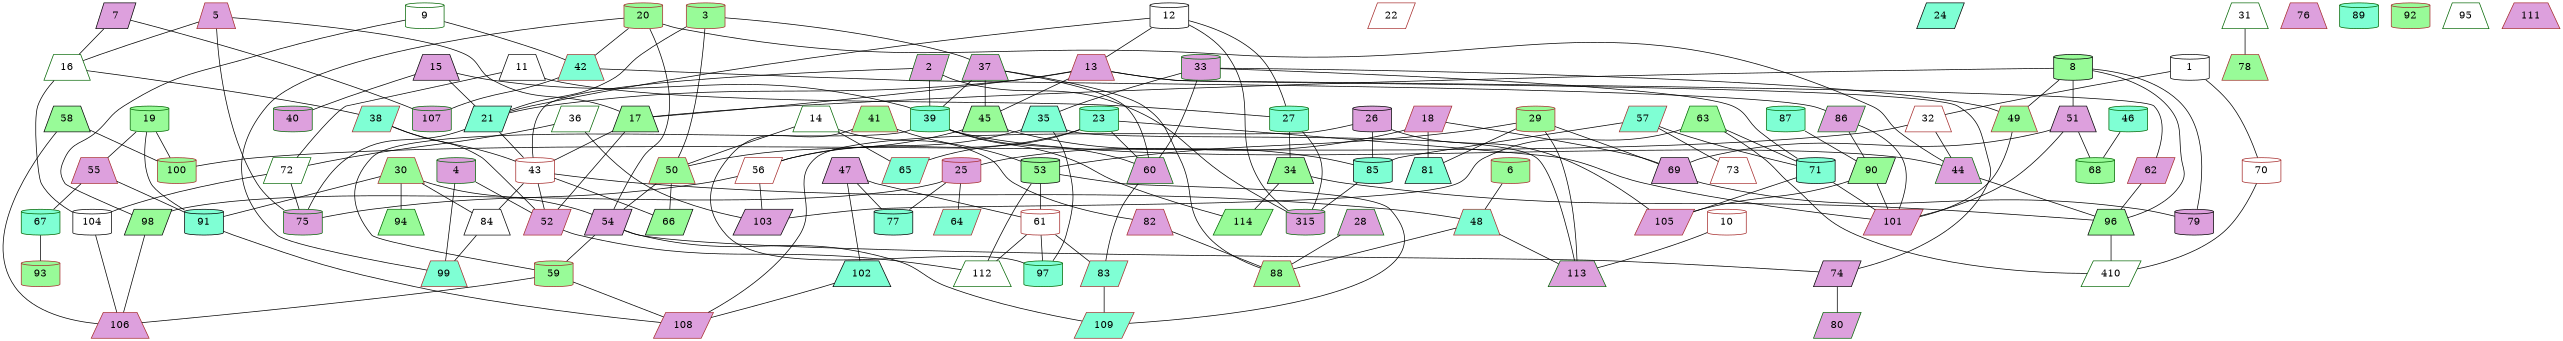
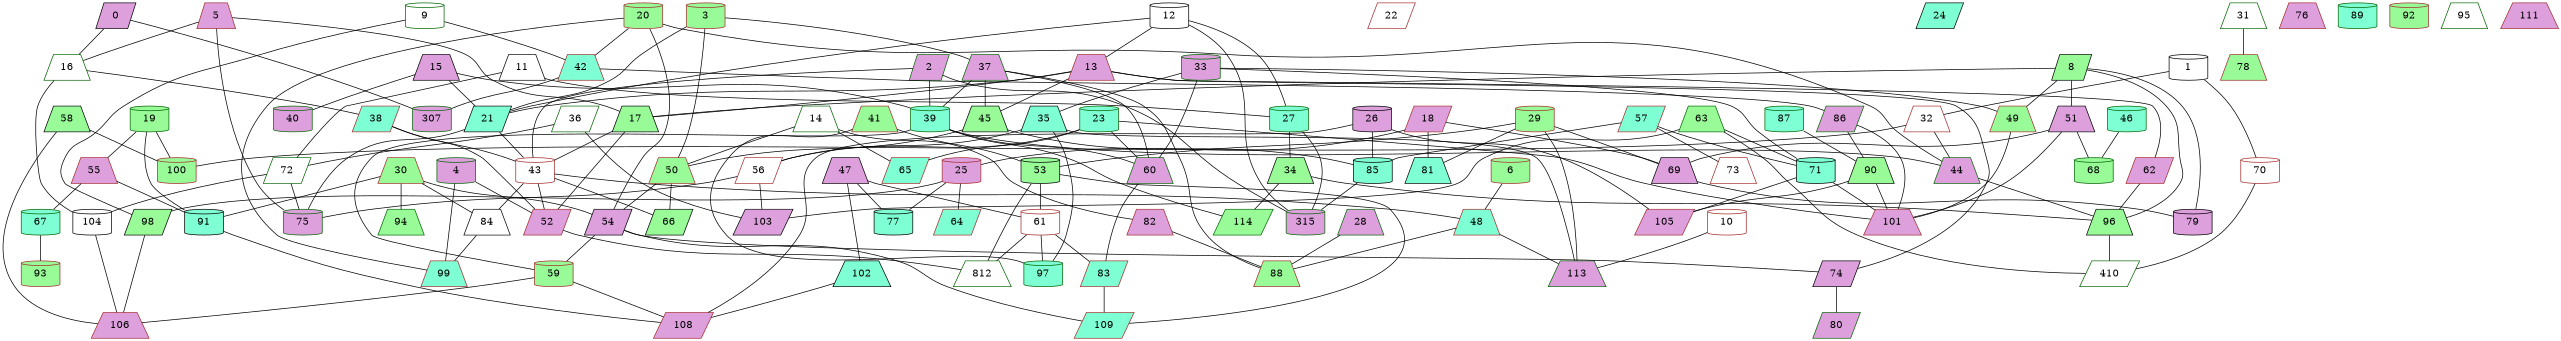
node "7": label "7" -> "0"
node "8": shape cylinder -> parallelogram
node "107": label "107" -> "307"
node "90": shape parallelogram -> trapezium
node "101": shape parallelogram -> trapezium
node "112": label "112" -> "812"
